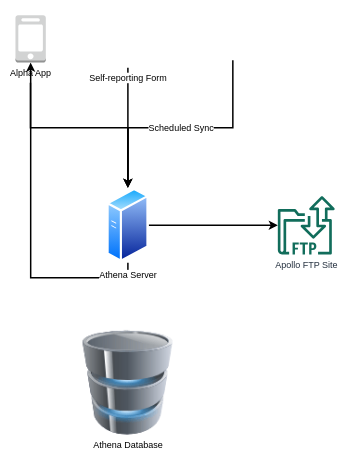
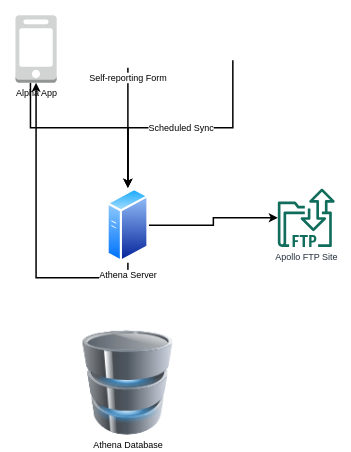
node "Alpha App": size 30x47 -> 41x68
node "Apollo FTP Site": moved (306, 225) -> (306, 218)
